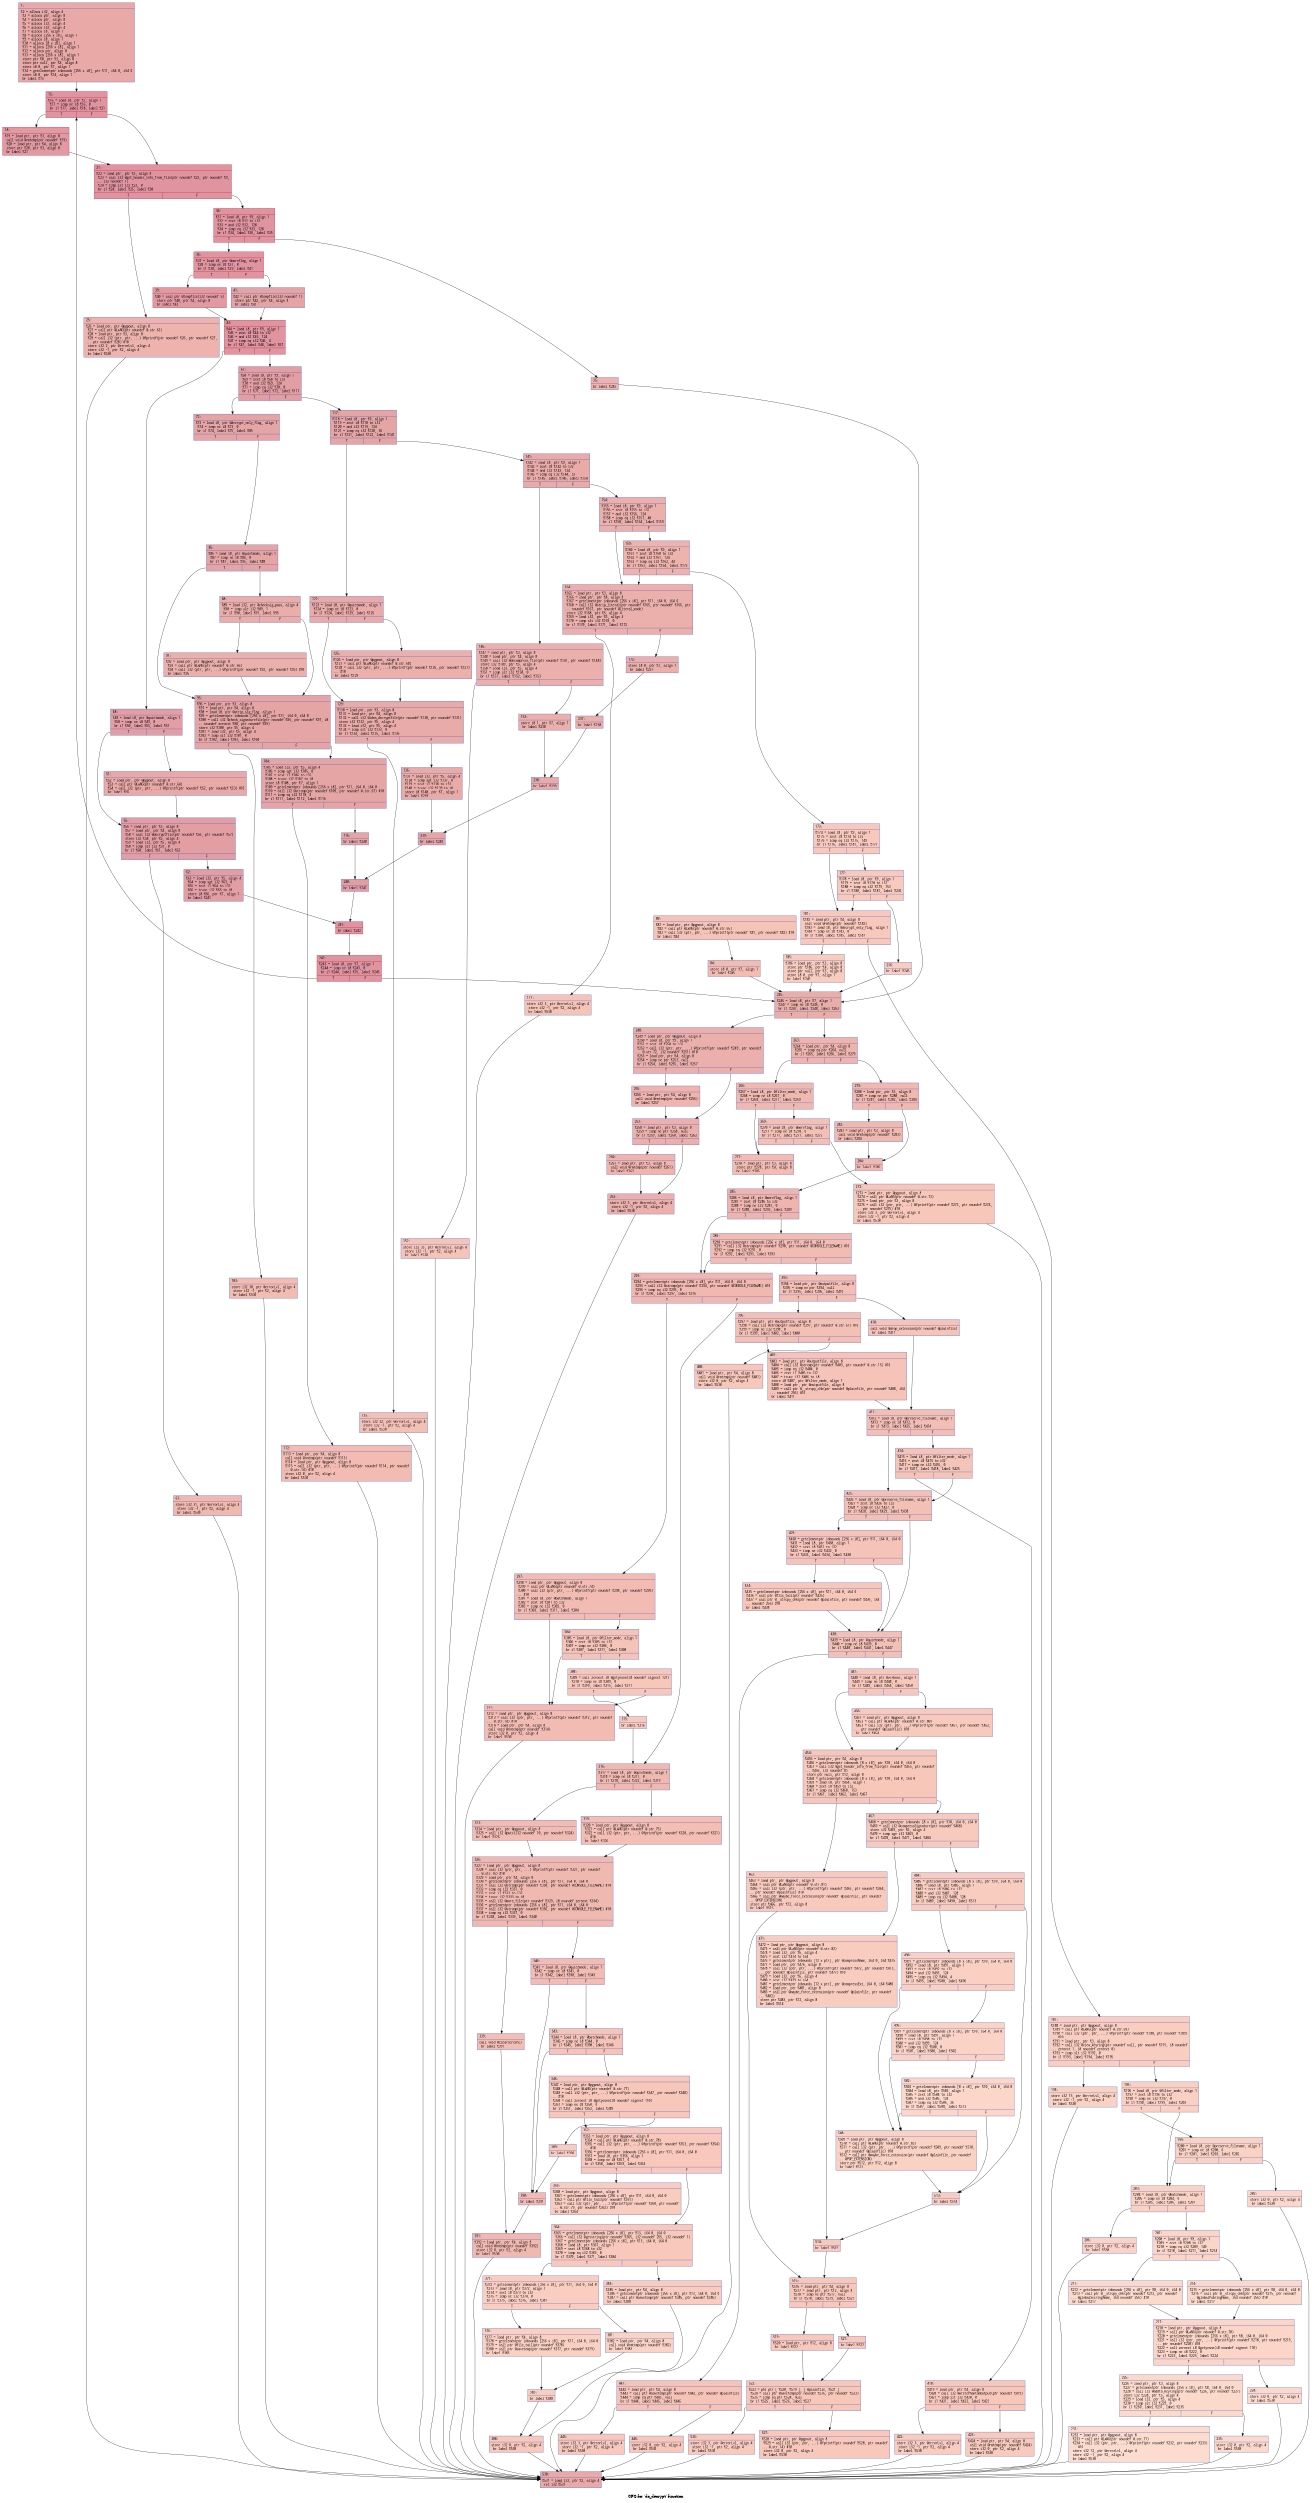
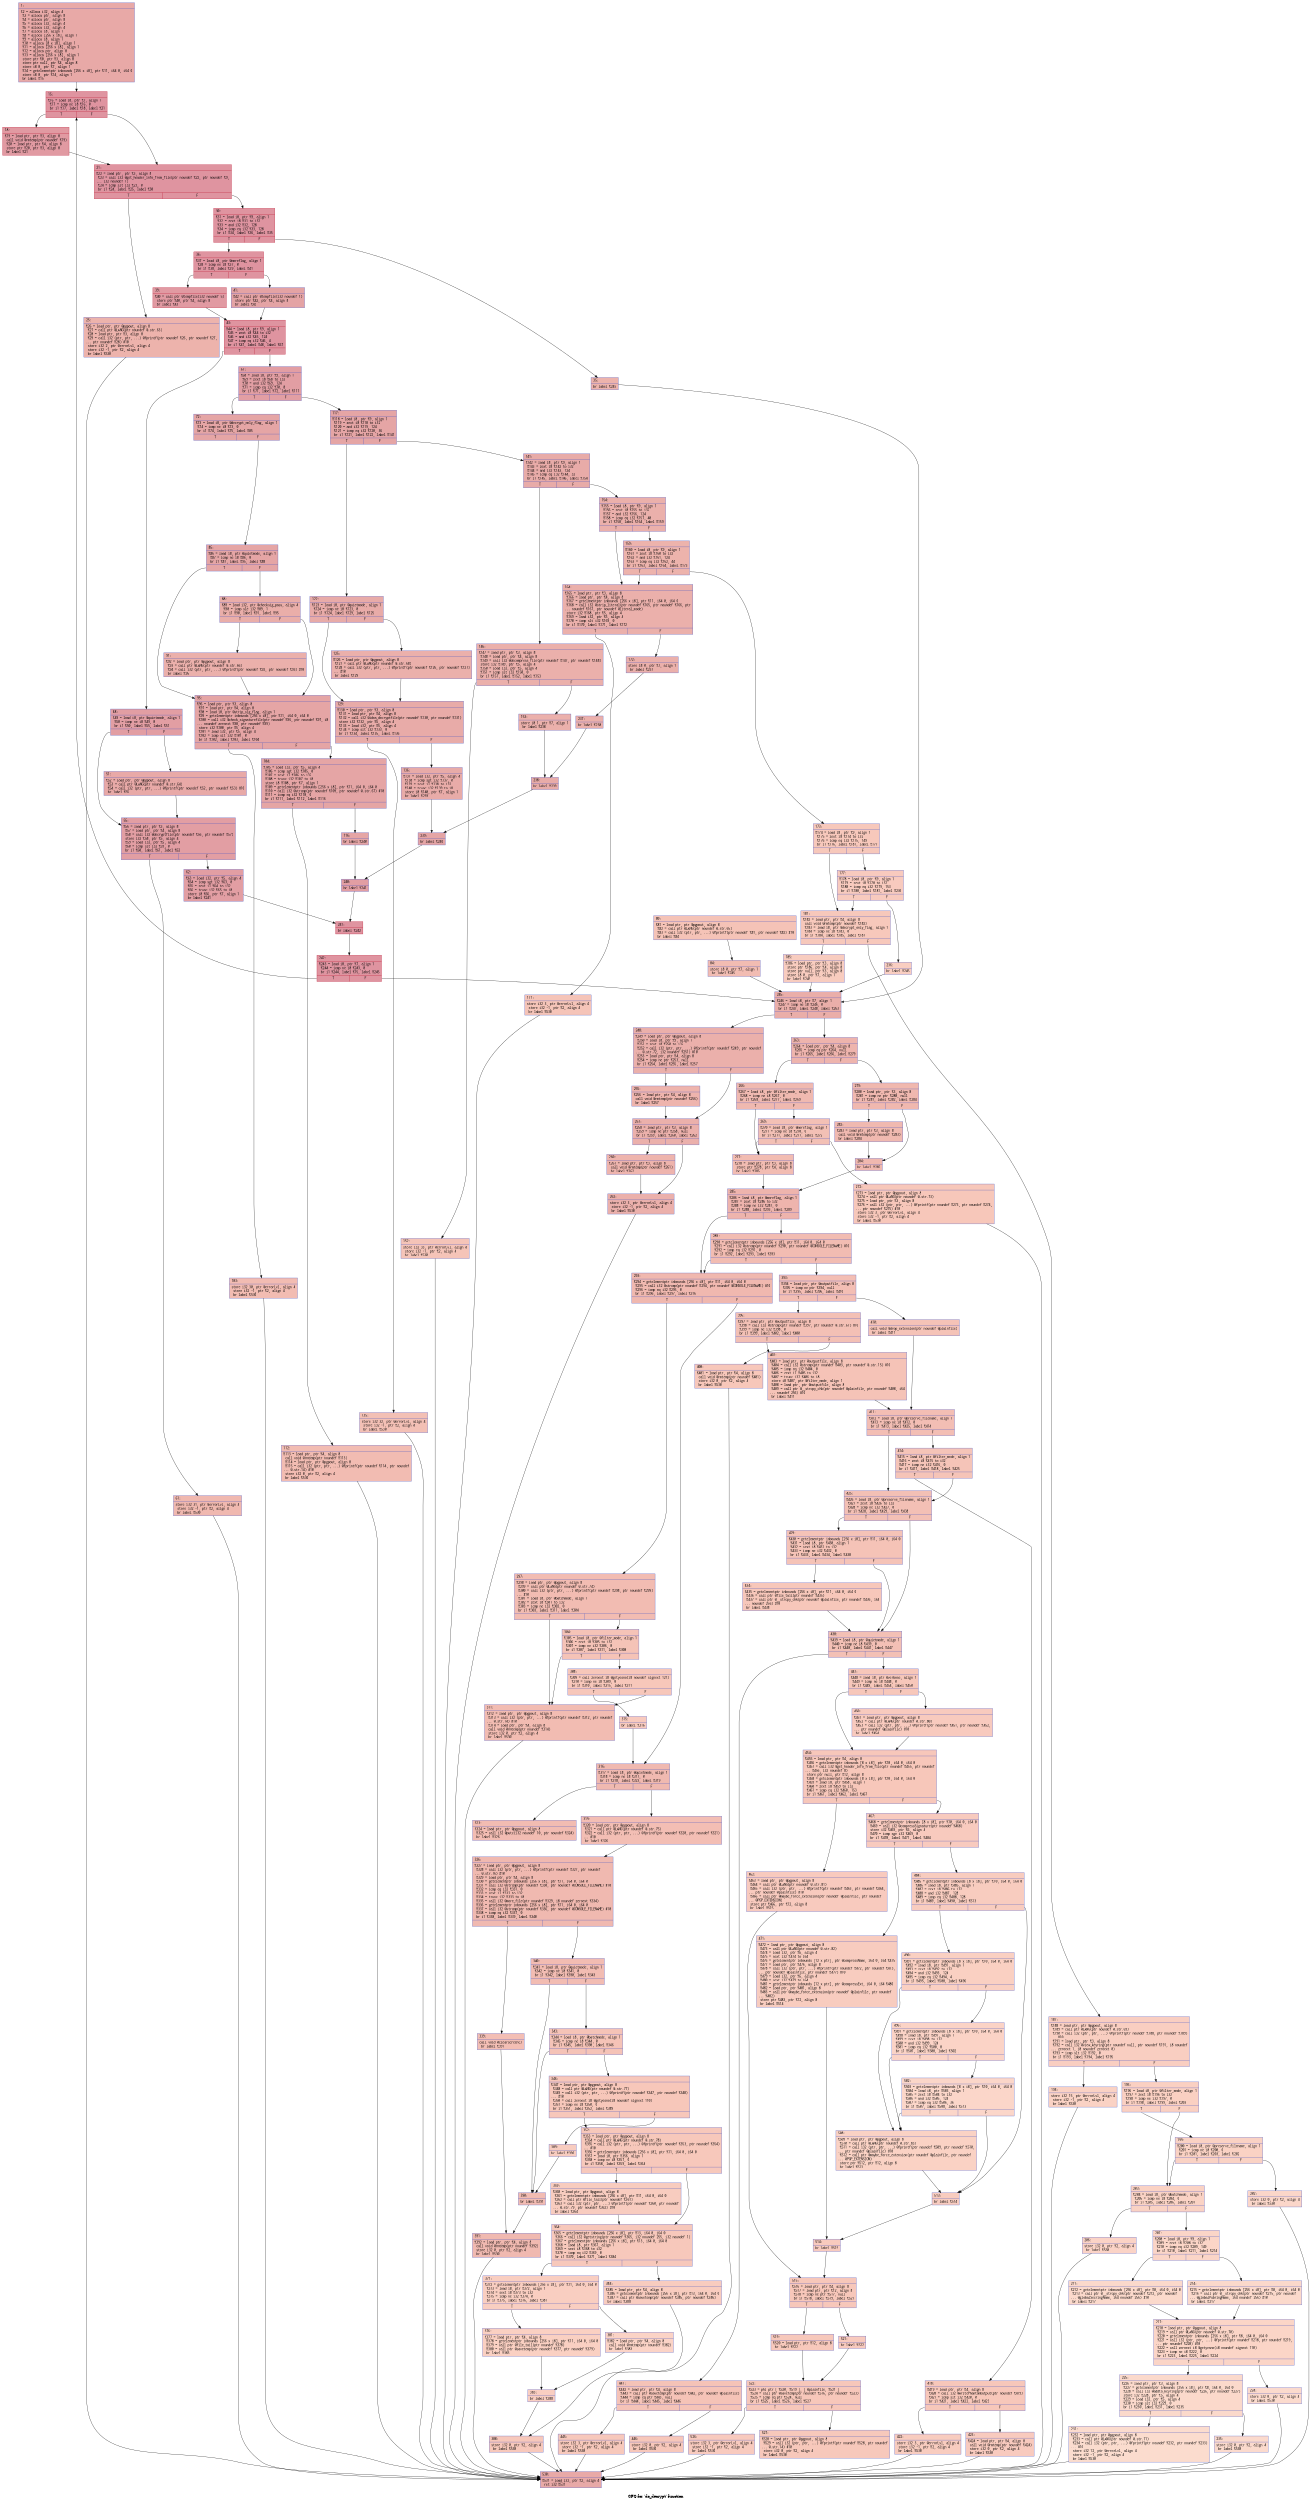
edge "323:" -> "326:": removed
